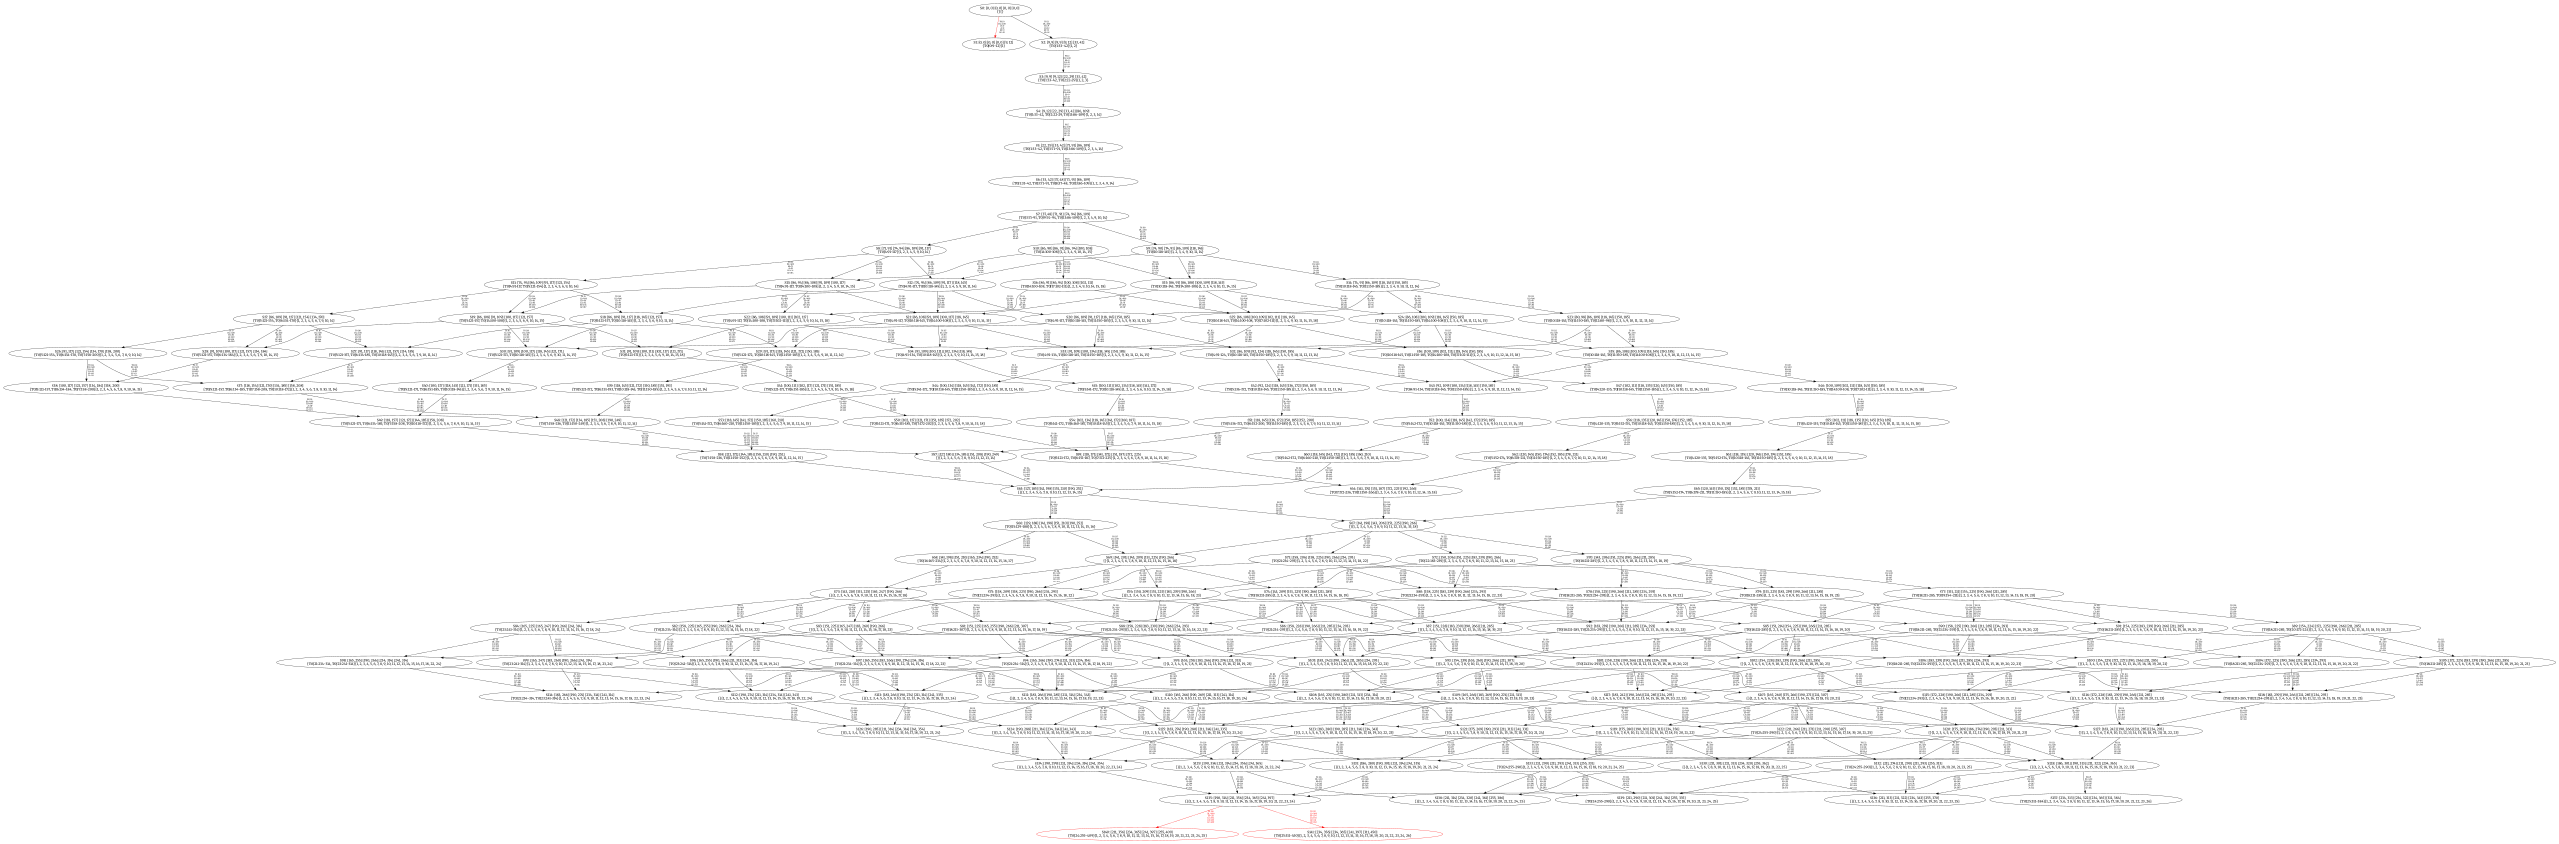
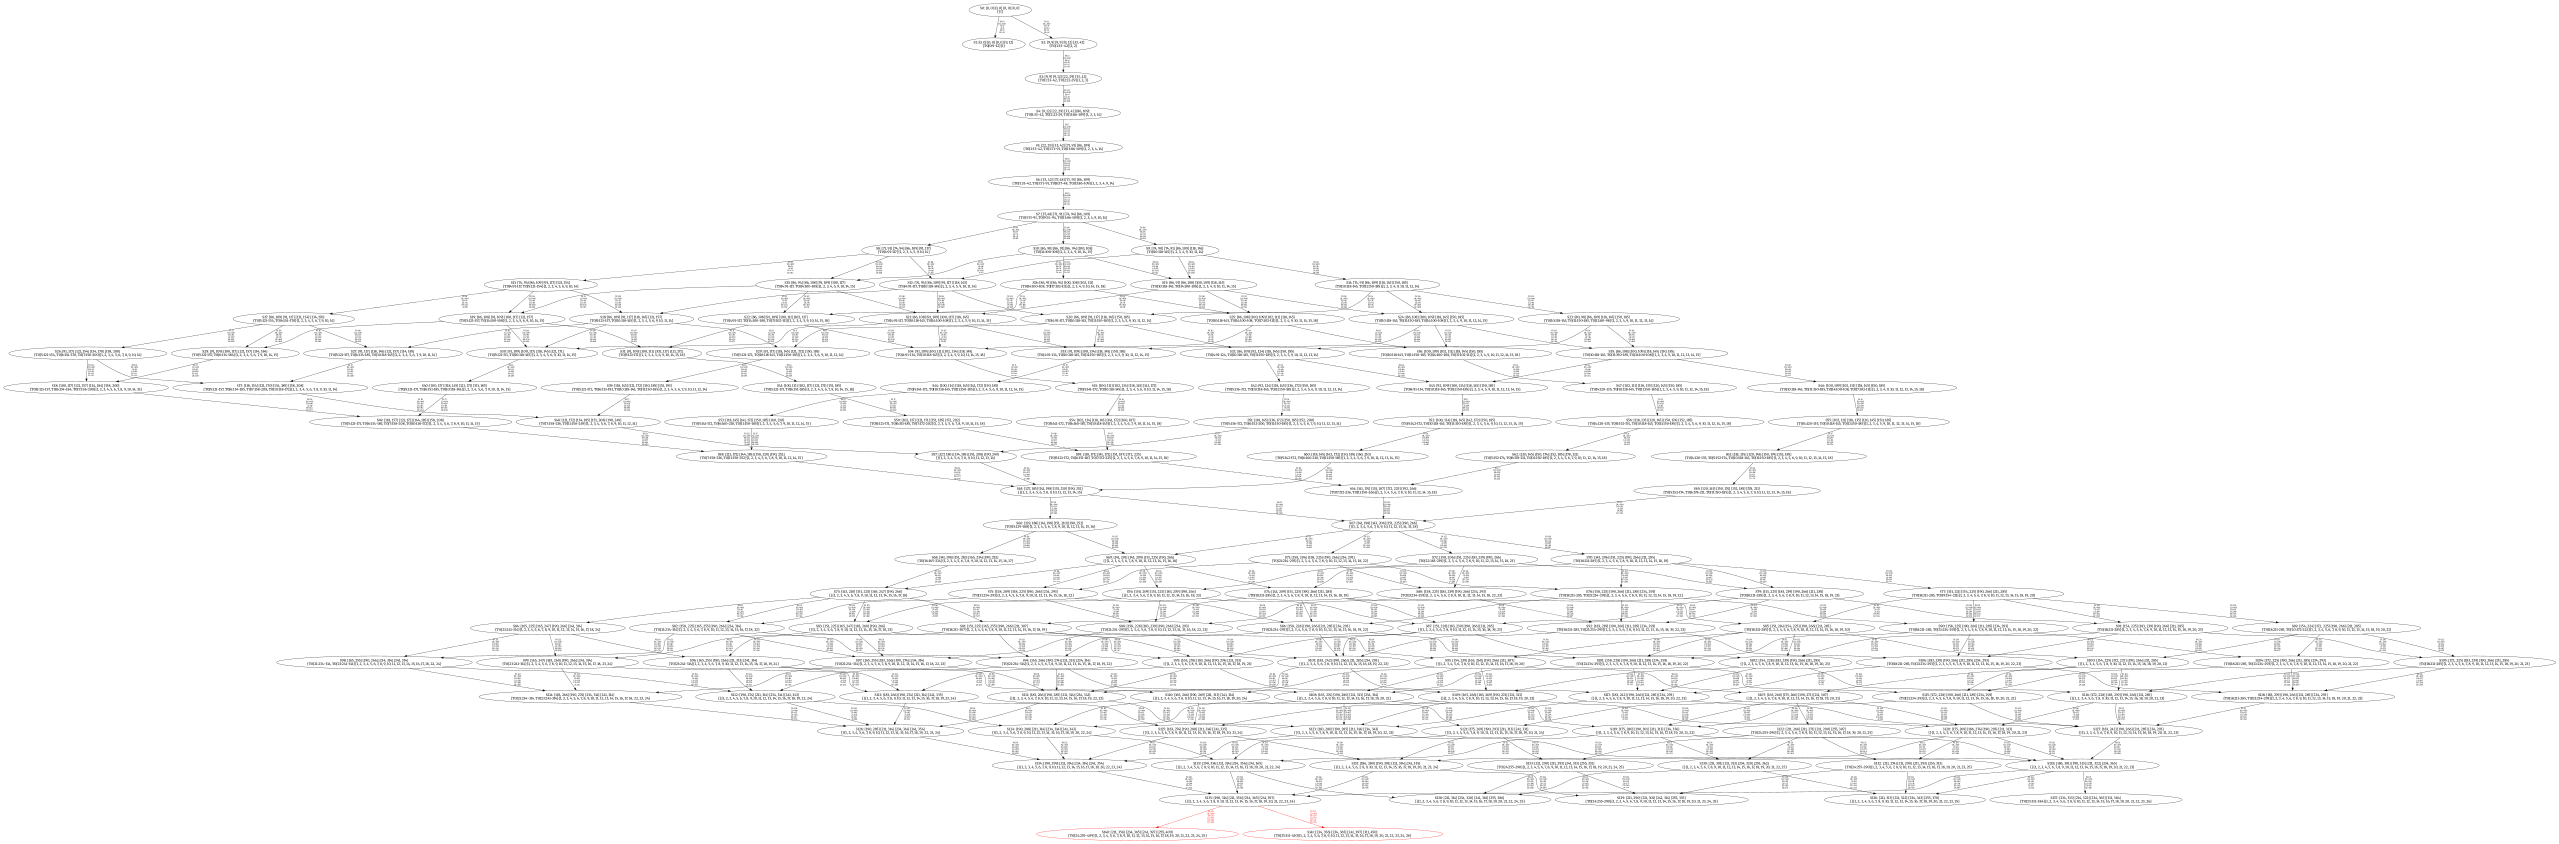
edge "S0: [0, 0] [0, 0] [0, 0] [0, 0] {}{}" -> "S1: [0, 0] [0, 0] [0, 0] [9, 12] {T0J0:9-12}{1}": color Red -> black
